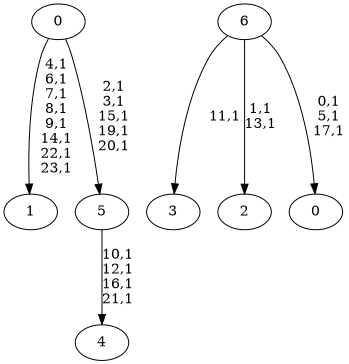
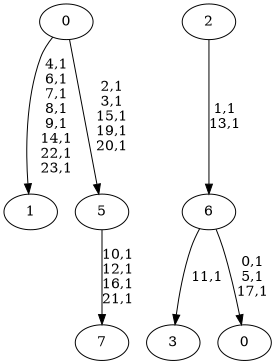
edge "6" -> "2": reversed
node "4": label "4" -> "7"
